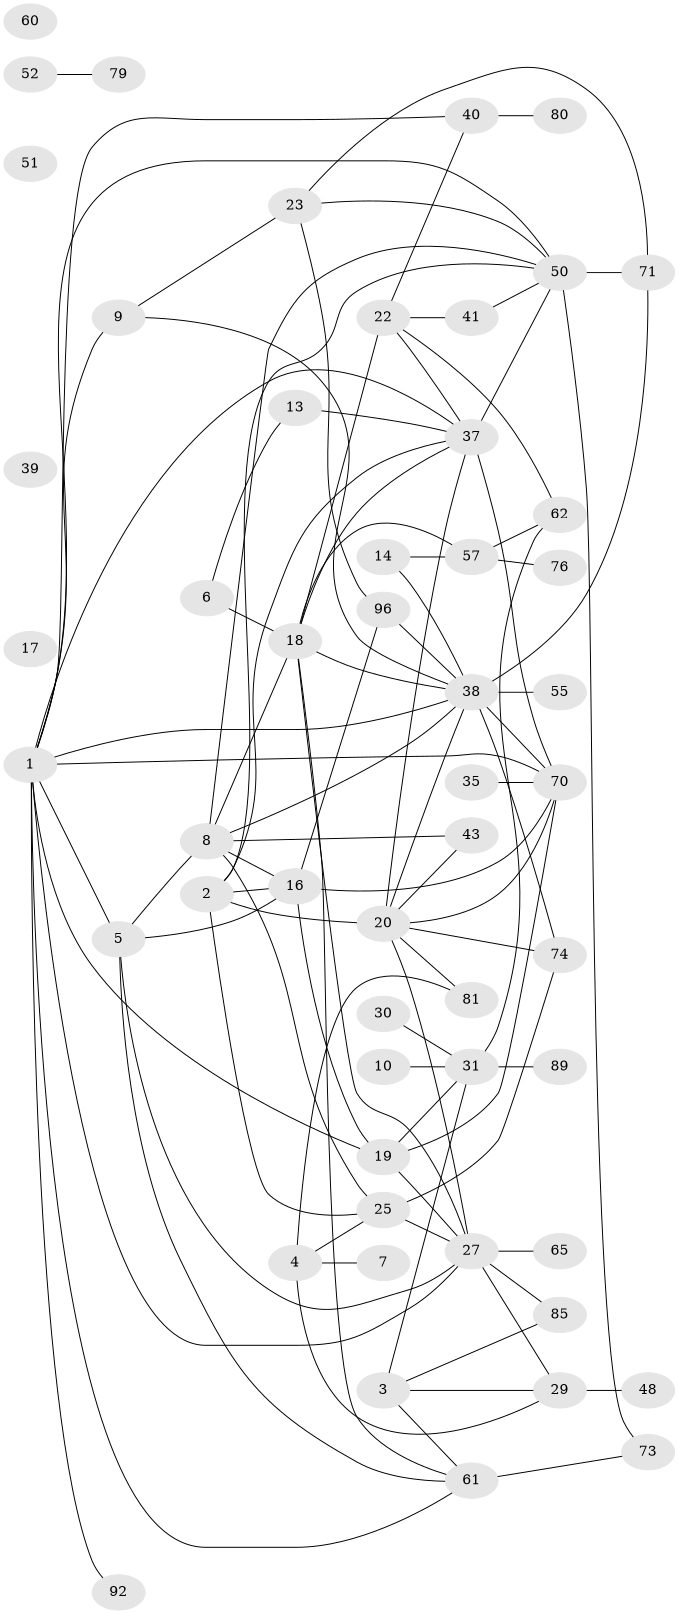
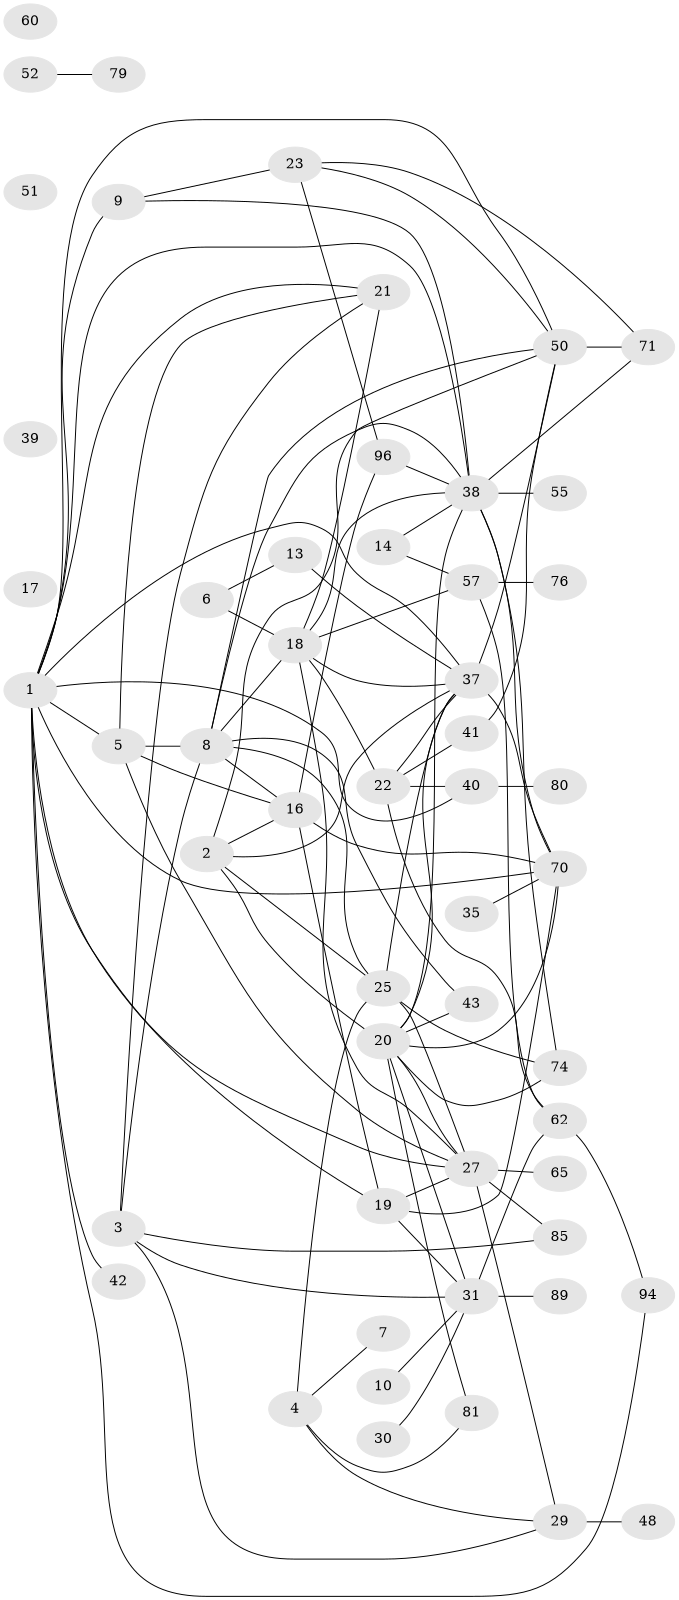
edge "37" -- "25": added
edge "8" -- "3": added
edge "20" -- "31": added
node "94": added
node "73": removed
node "61": label "61" -> "21"
node "92": label "92" -> "42"
